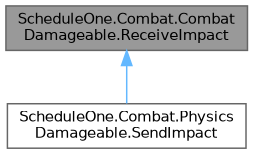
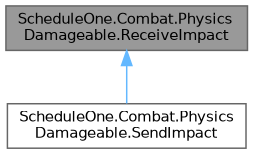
node "ScheduleOne.Combat.Combat Damageable.ReceiveImpact": label "ScheduleOne.Combat.Combat Damageable.ReceiveImpact" -> "ScheduleOne.Combat.Physics Damageable.ReceiveImpact"
